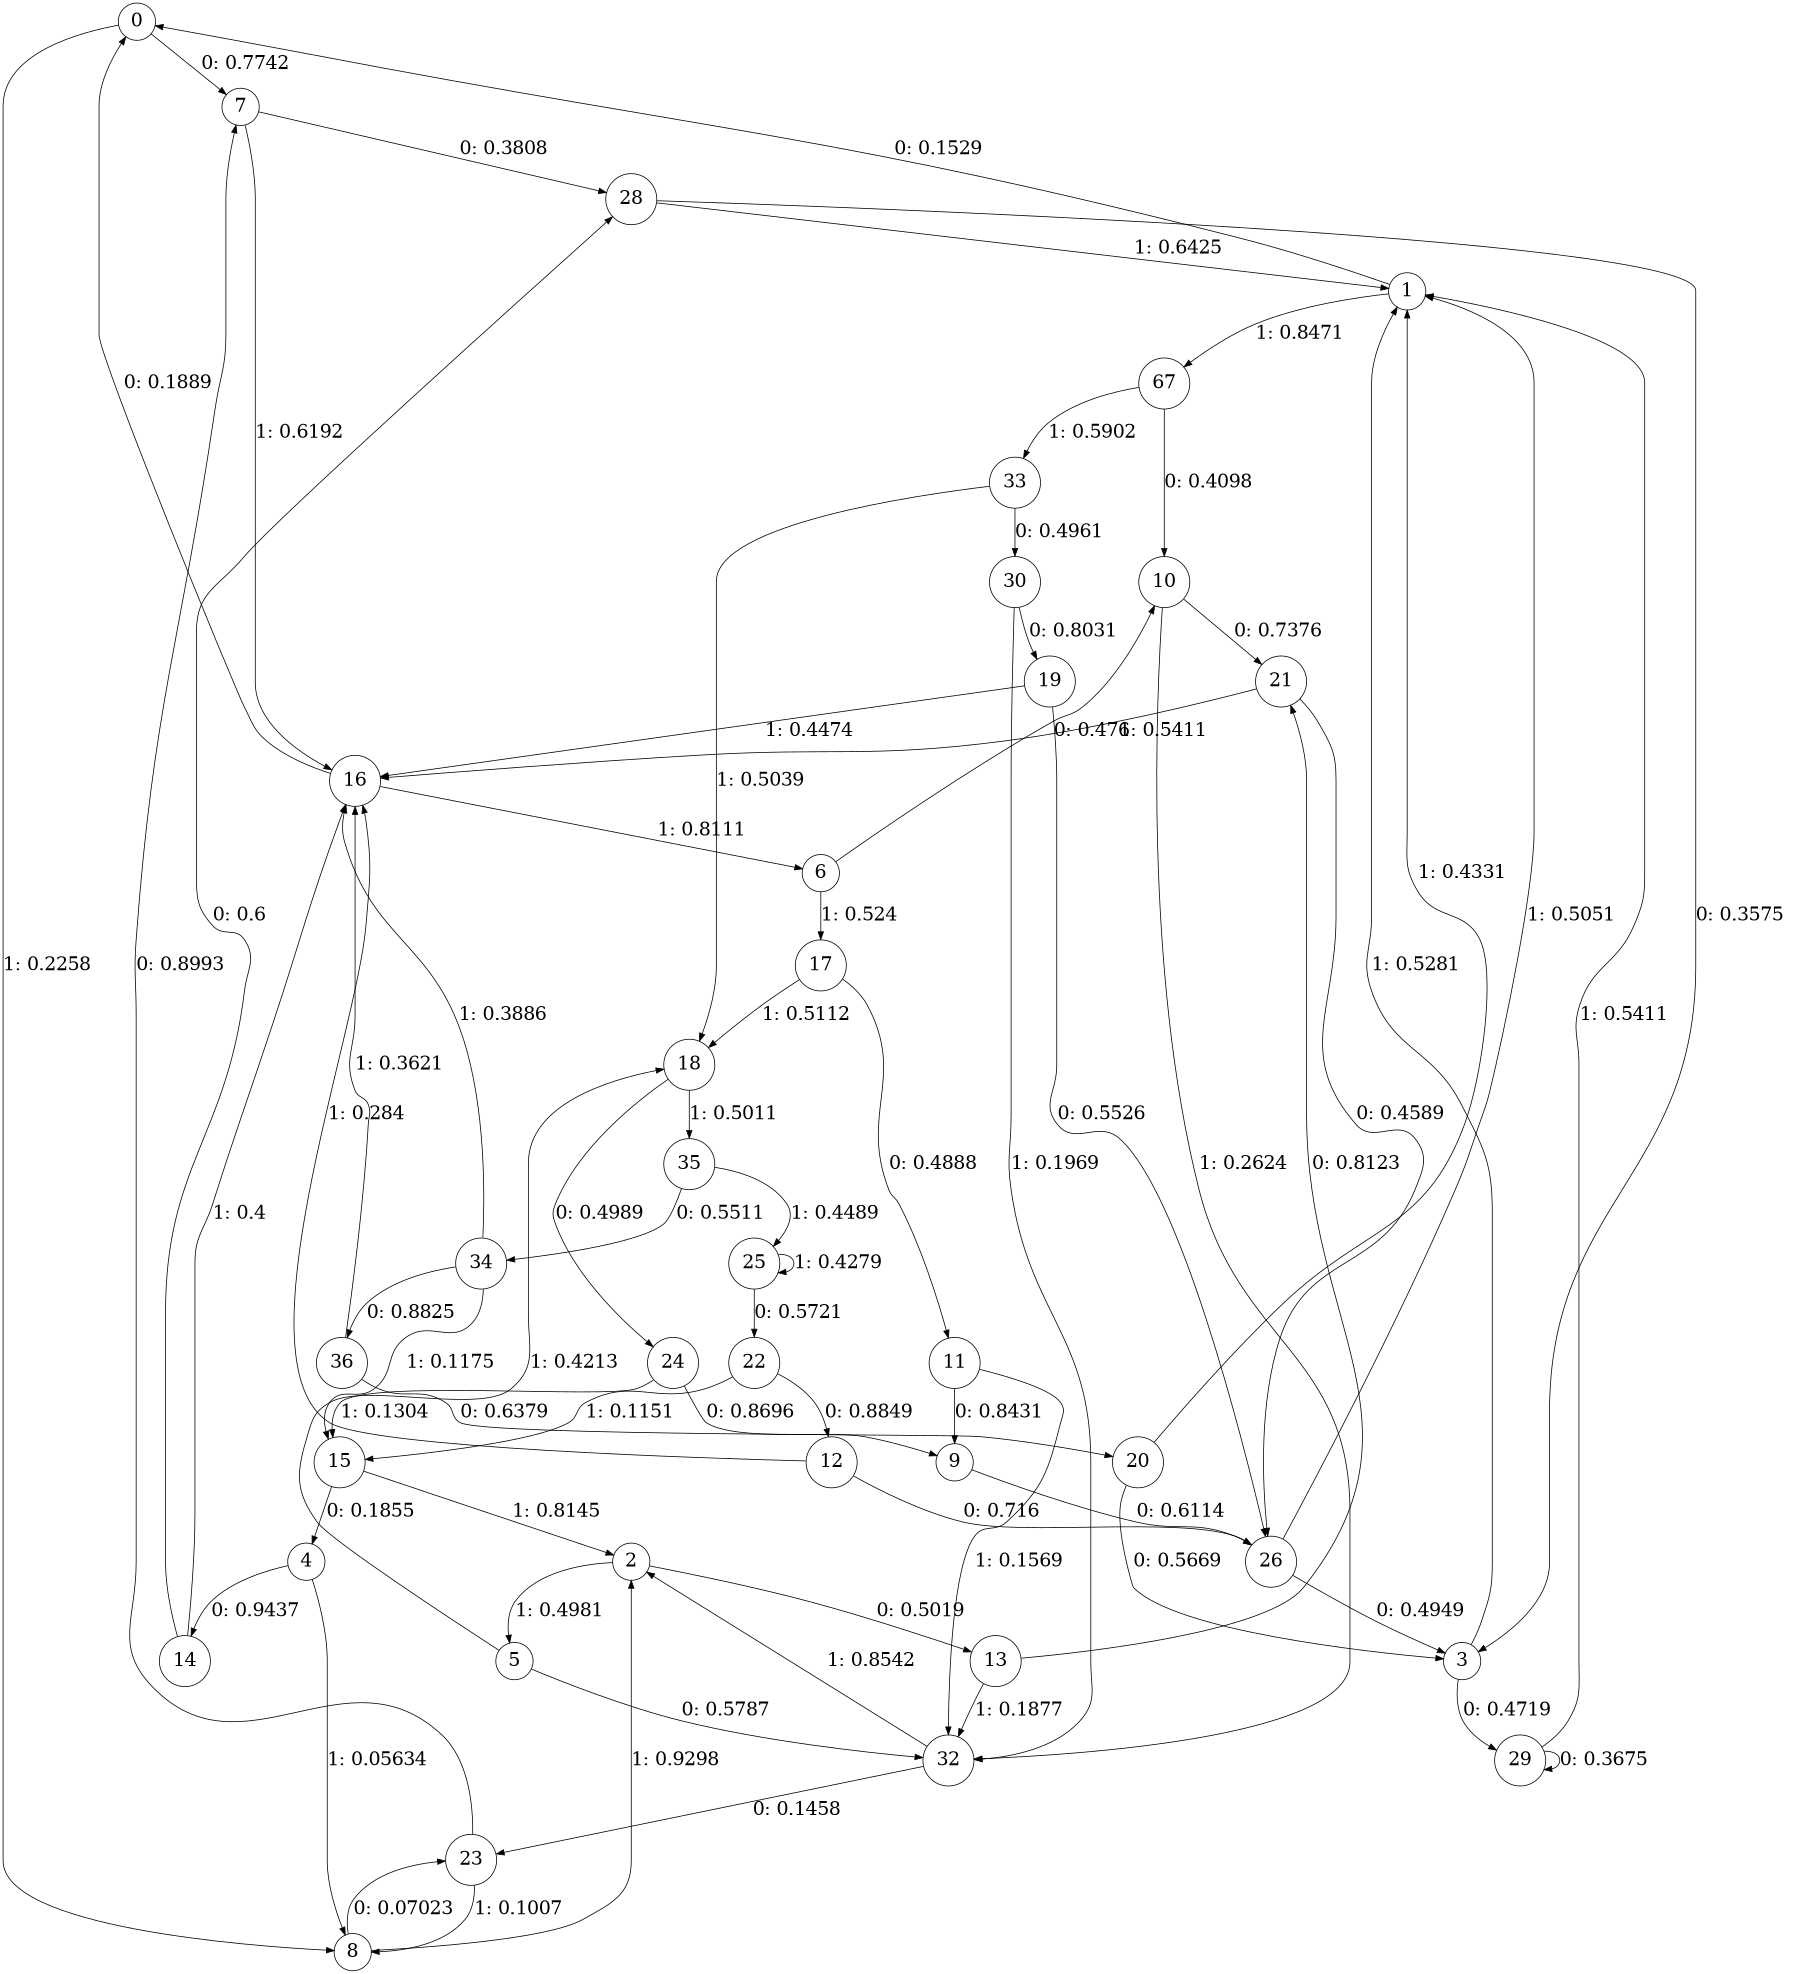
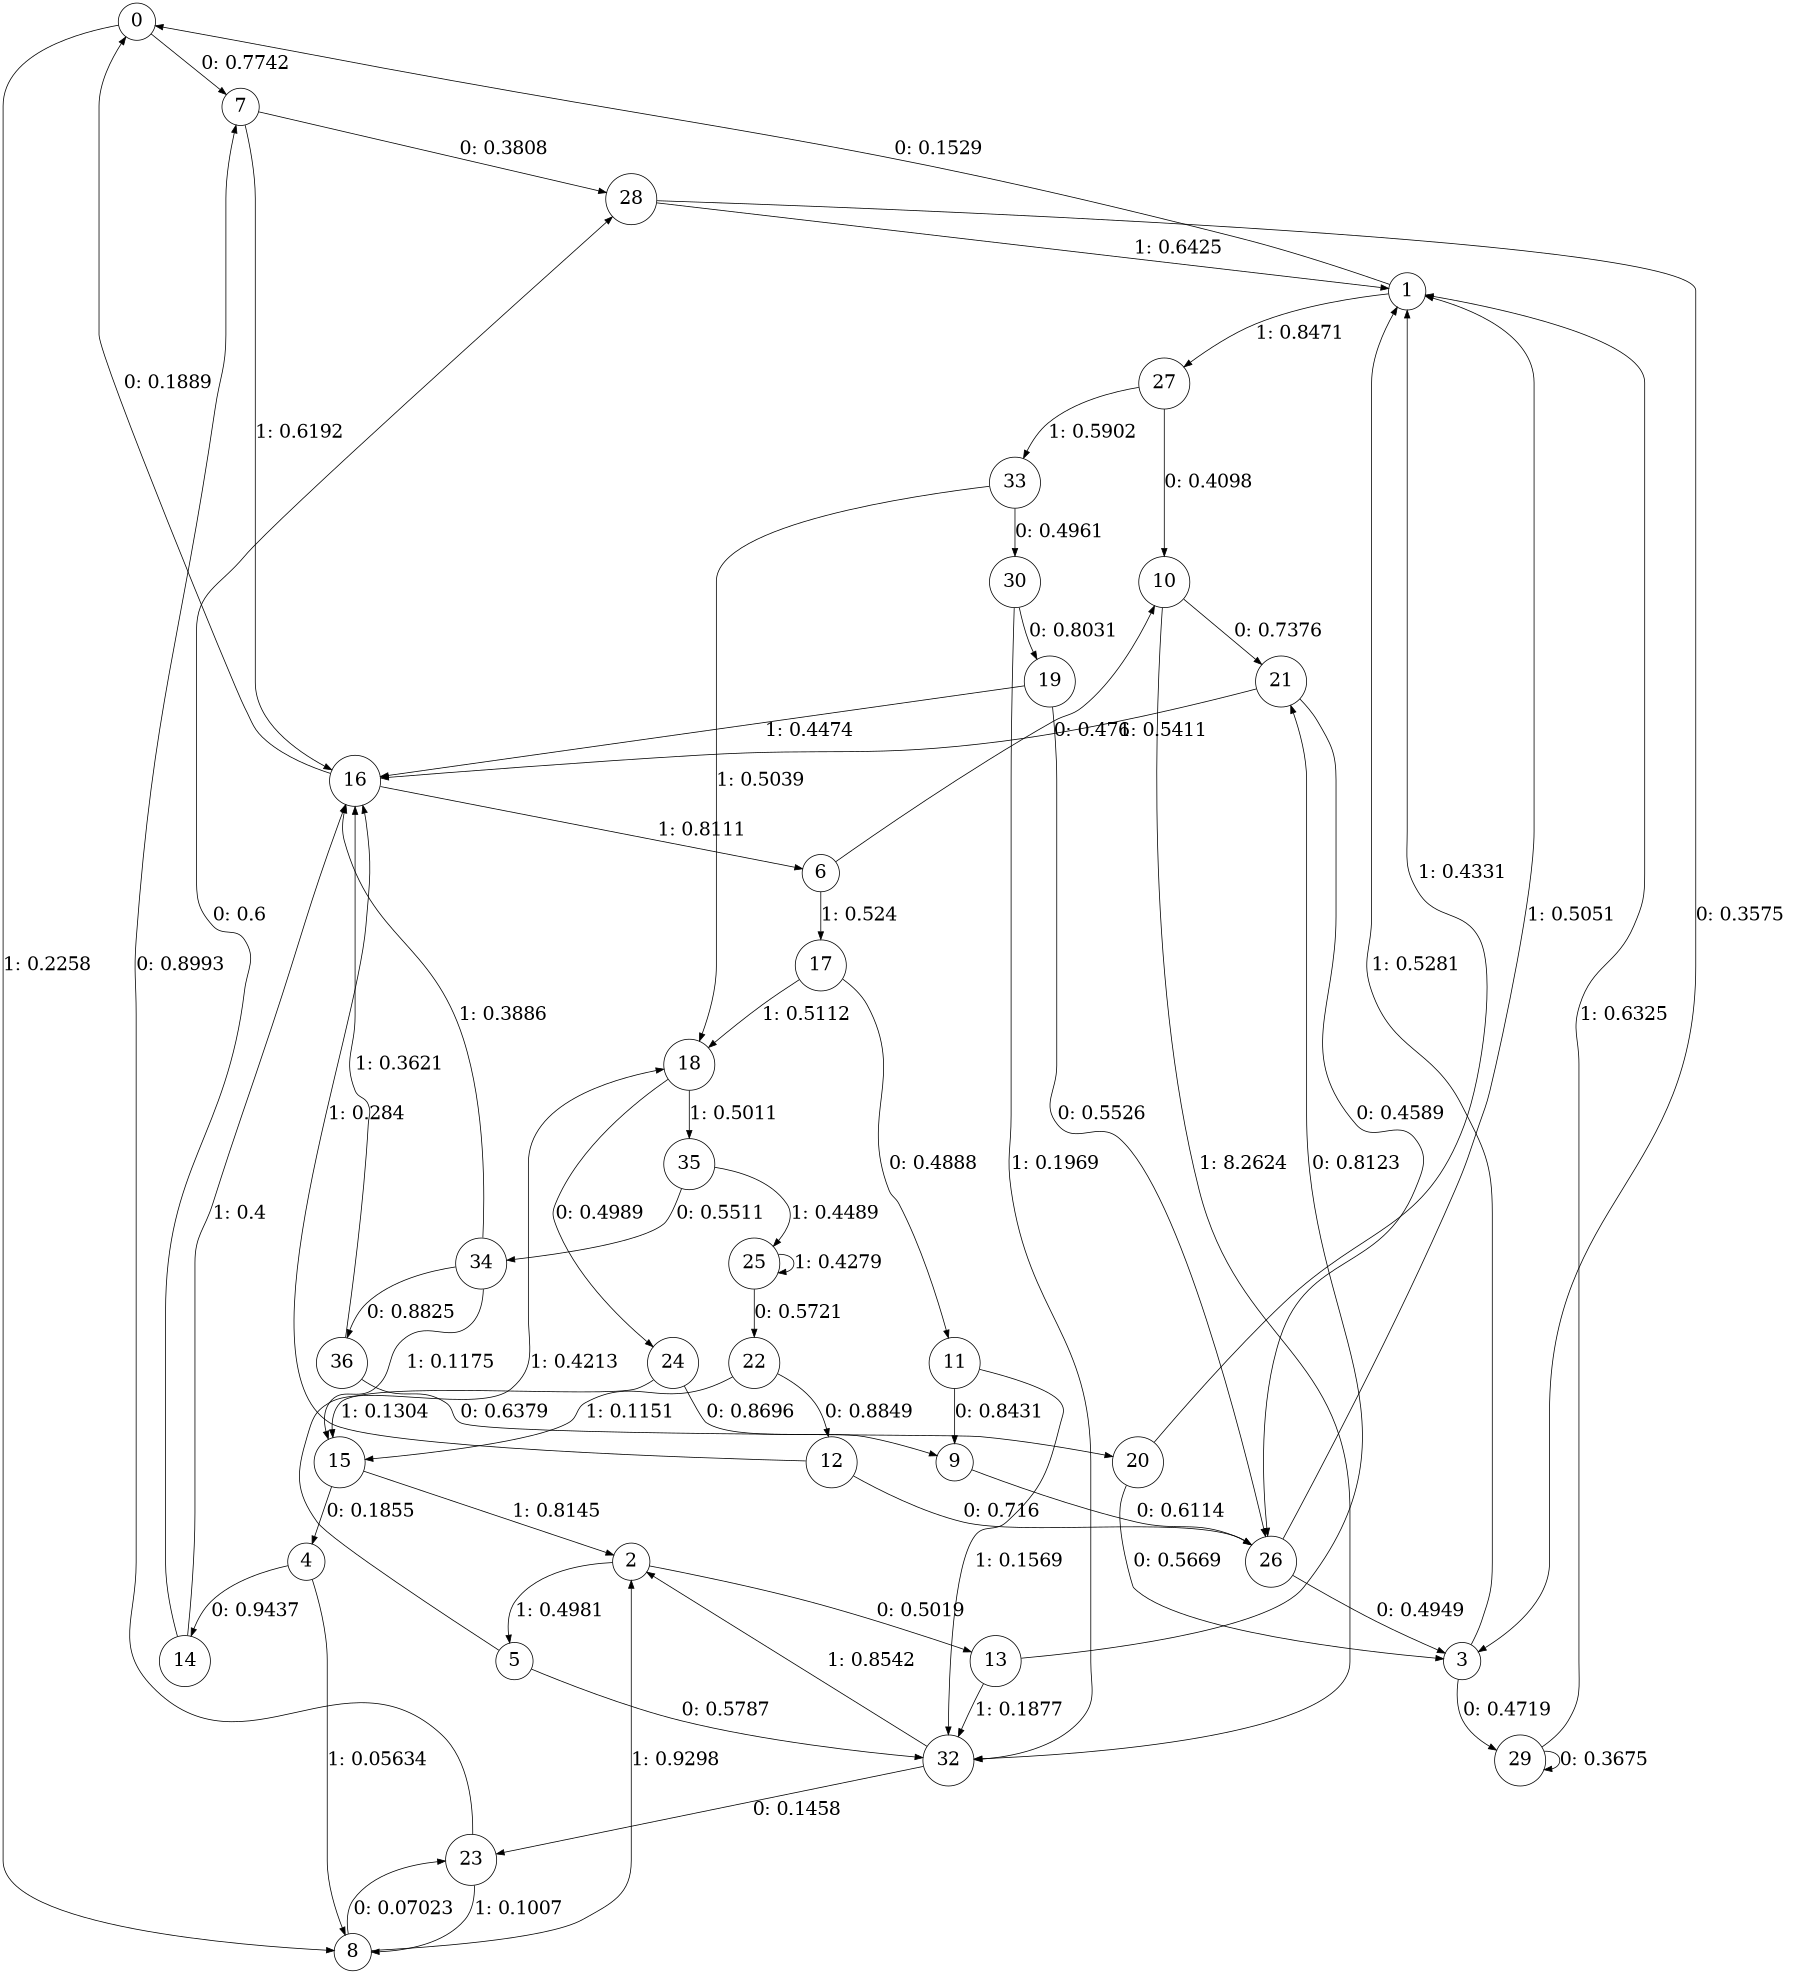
node "67": label "67" -> "27"
edge "29" -> "1": label "1: 0.5411   " -> "1: 0.6325   "
edge "10" -> "32": label "1: 0.2624   " -> "1: 8.2624   "
